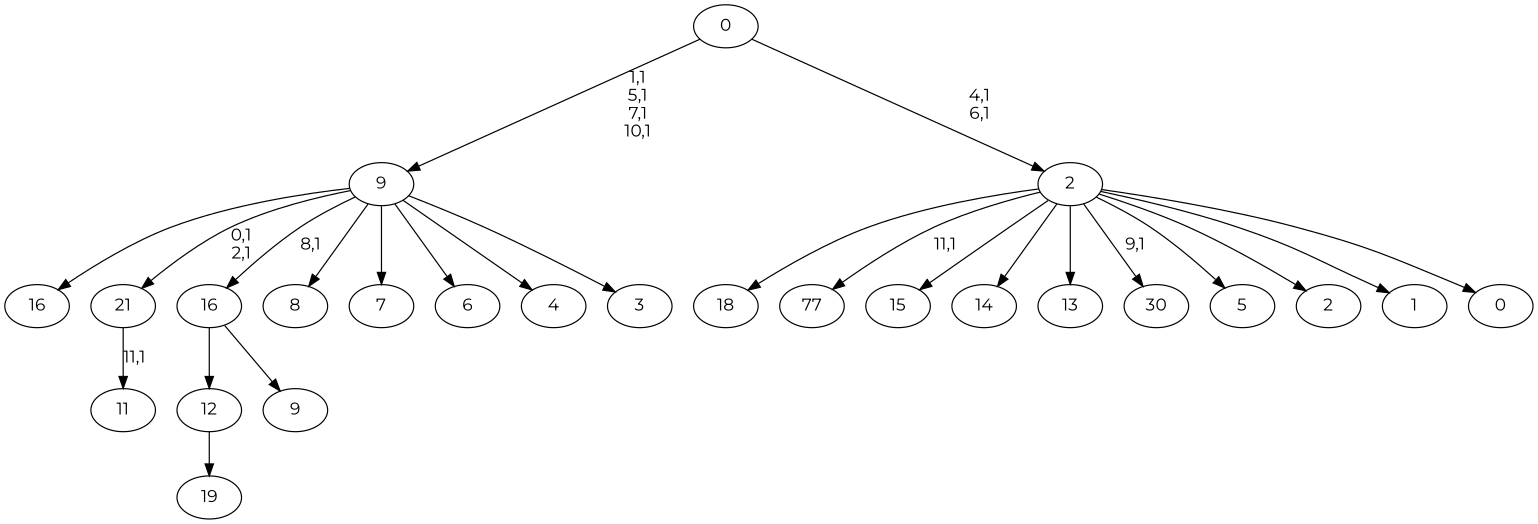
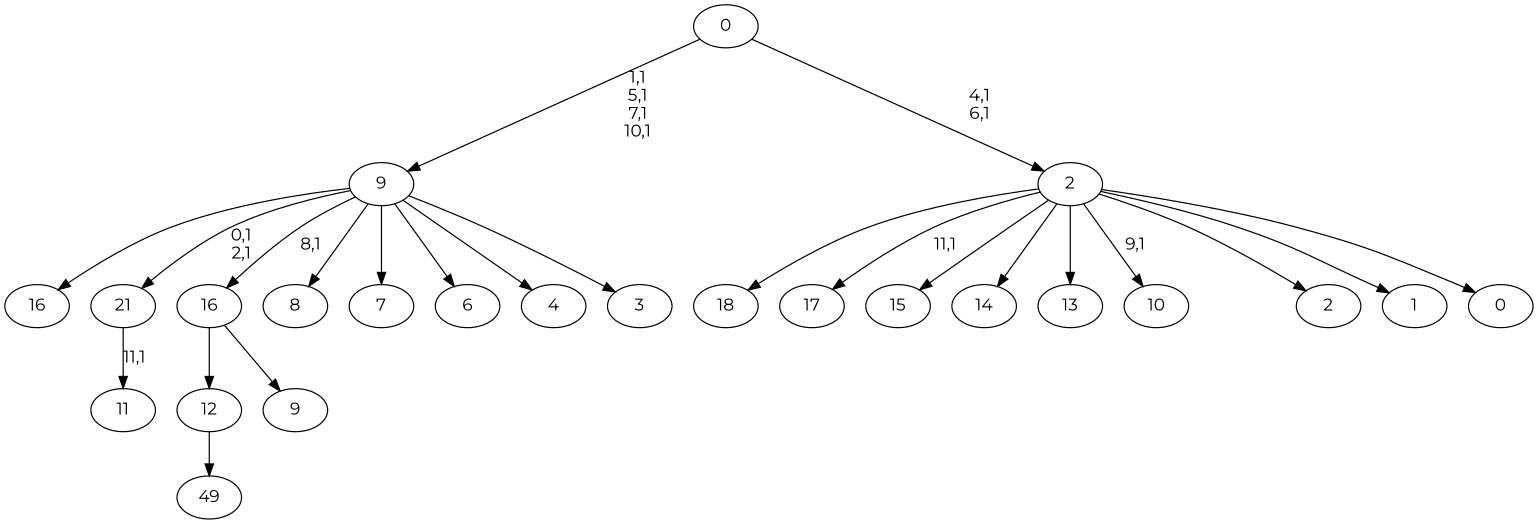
node "77": label "77" -> "17"
node "30": label "30" -> "10"
node "5": removed
node "19": label "19" -> "49"
